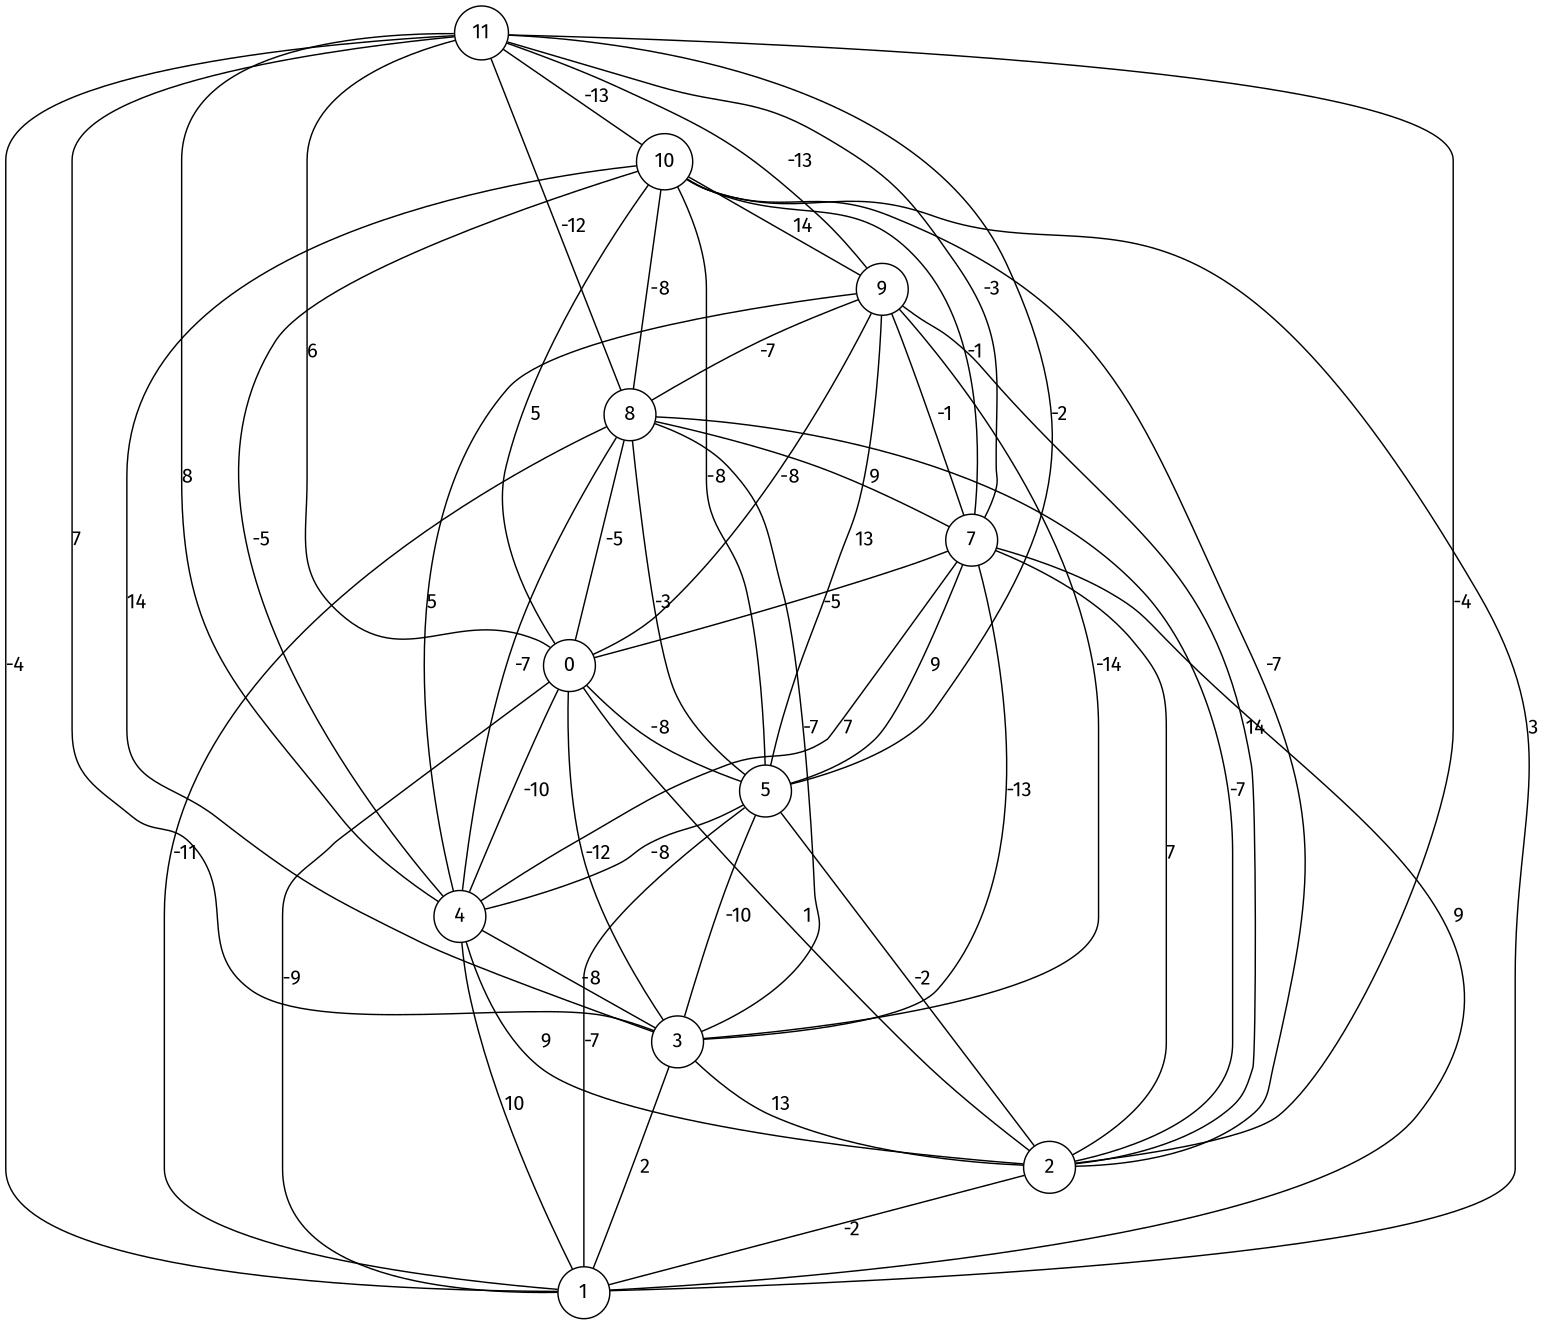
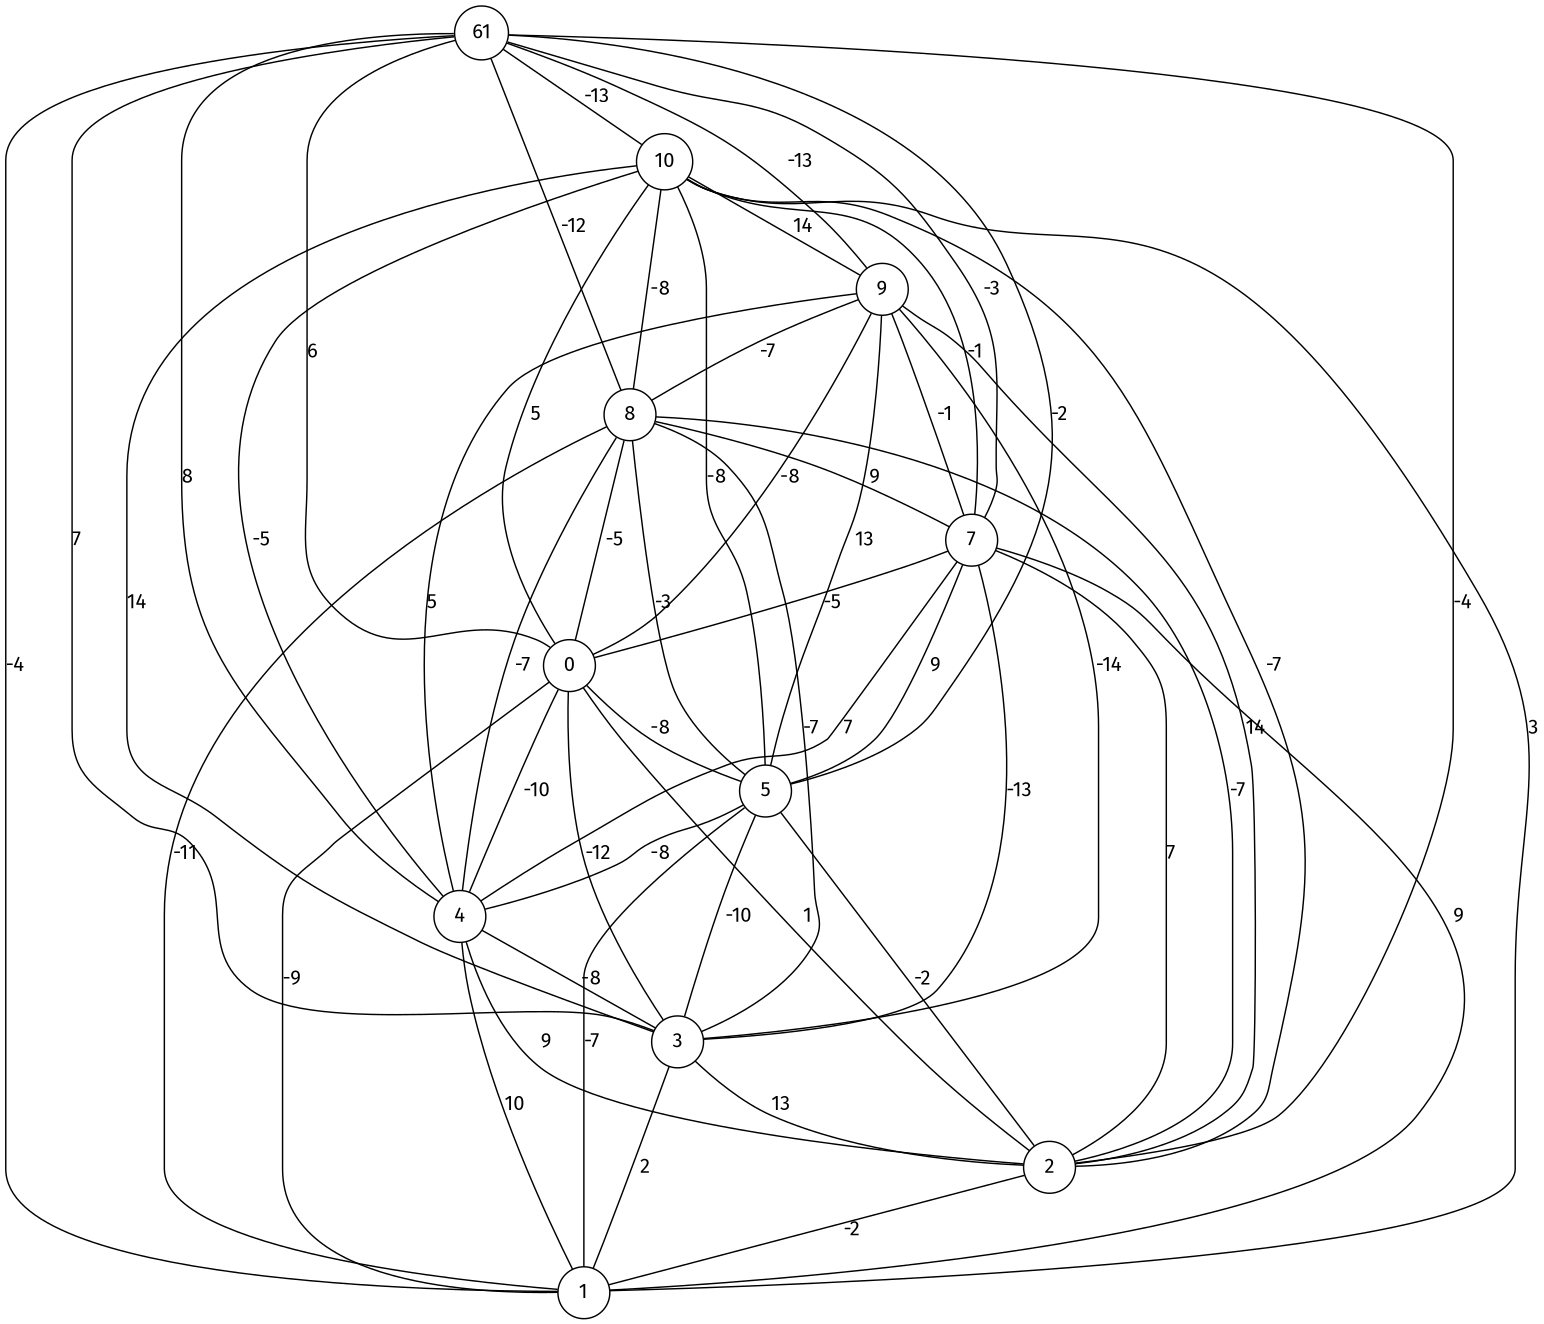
node "11": label "11" -> "61"
